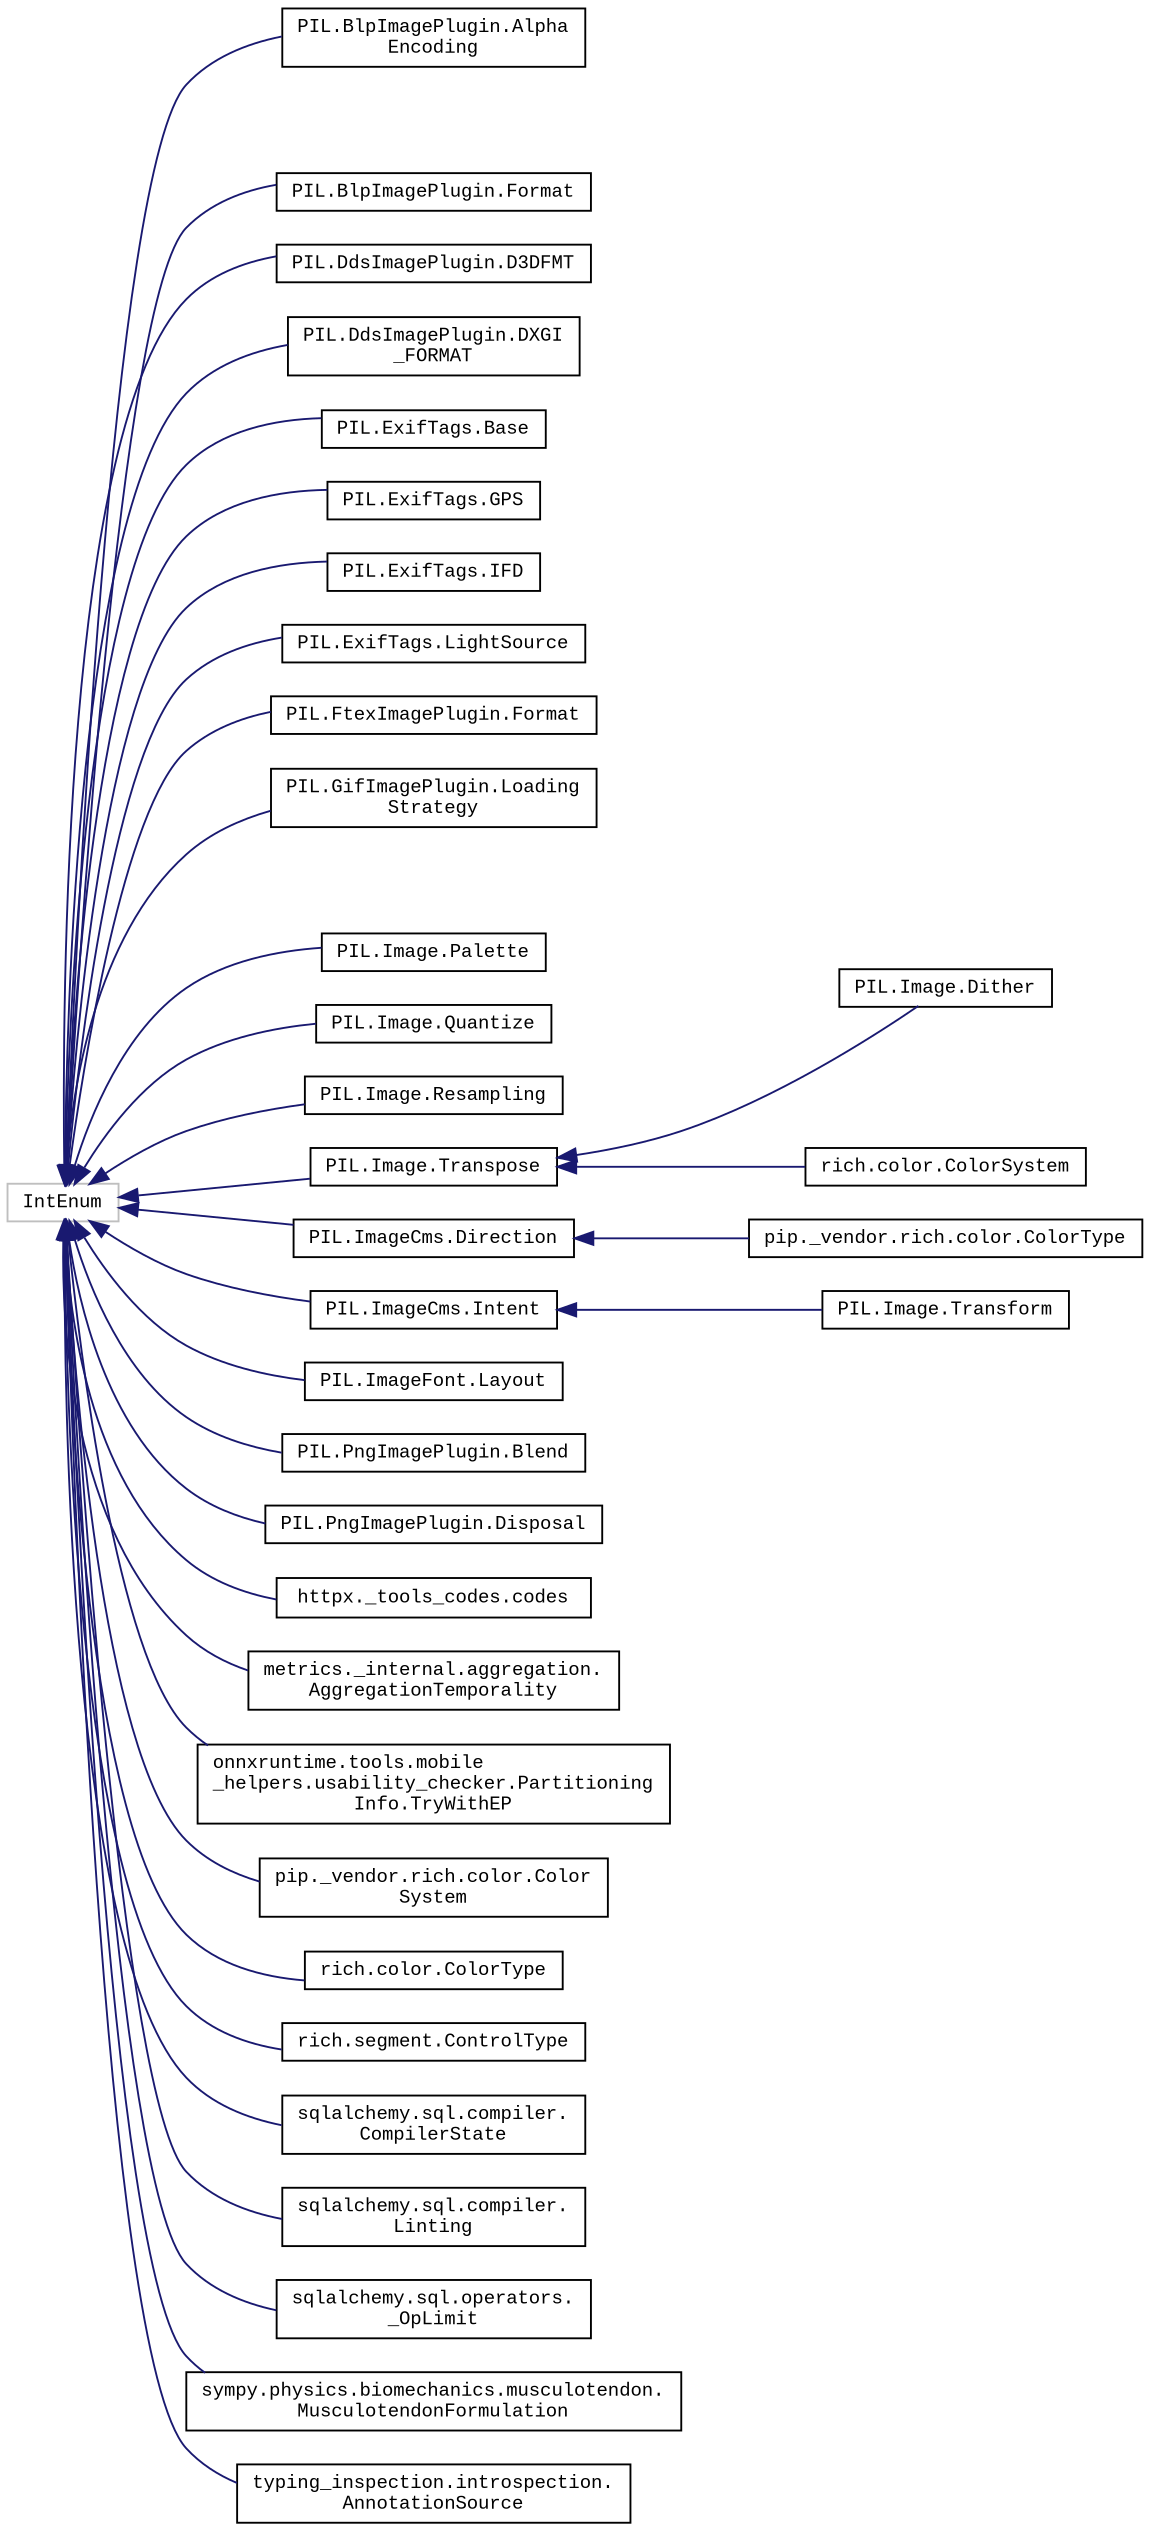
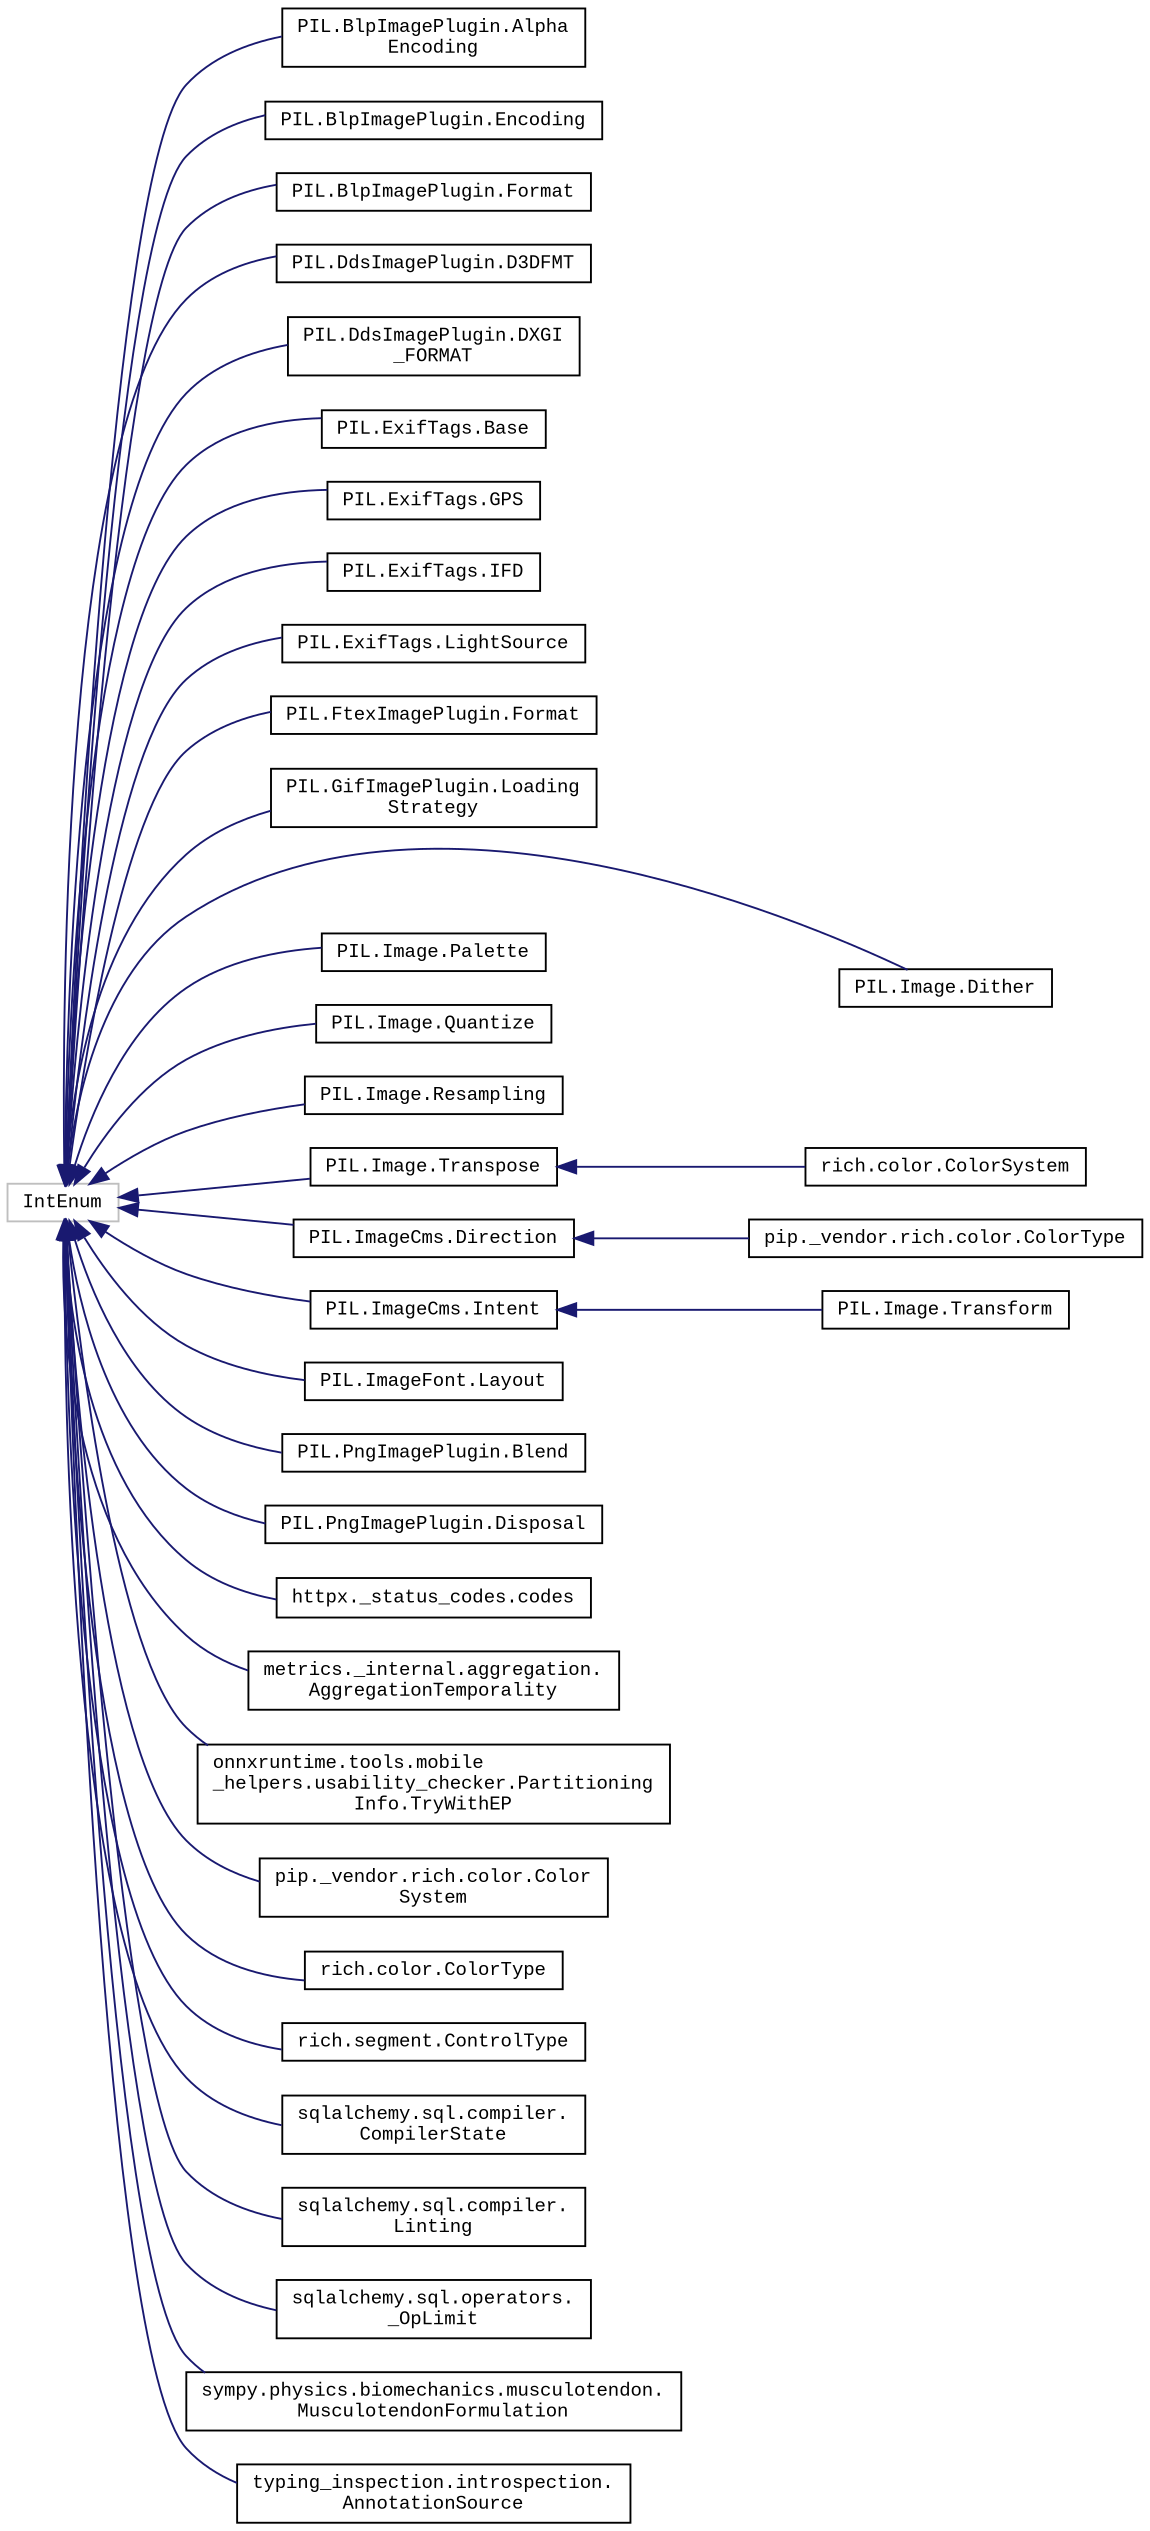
node "PIL.BlpImagePlugin.Encoding": added
edge "PIL.Image.Dither" -> "PIL.Image.Transpose": now "PIL.Image.Dither" -> "IntEnum"
node "httpx._tools_codes.codes": label "httpx._tools_codes.codes" -> "httpx._status_codes.codes"
